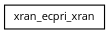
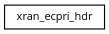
node "xran_ecpri_xran": label "xran_ecpri_xran" -> "xran_ecpri_hdr"
